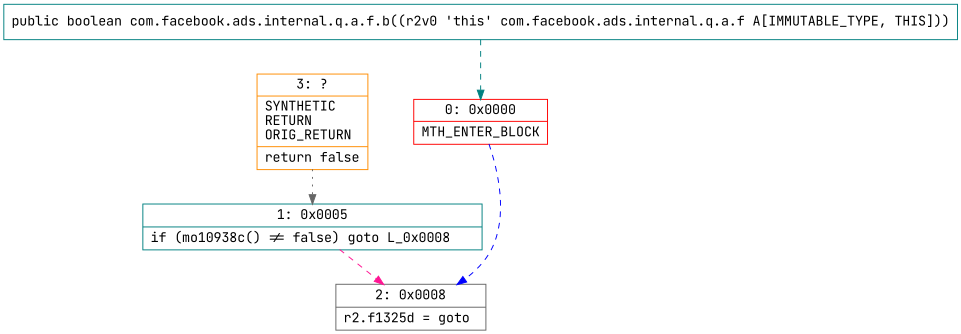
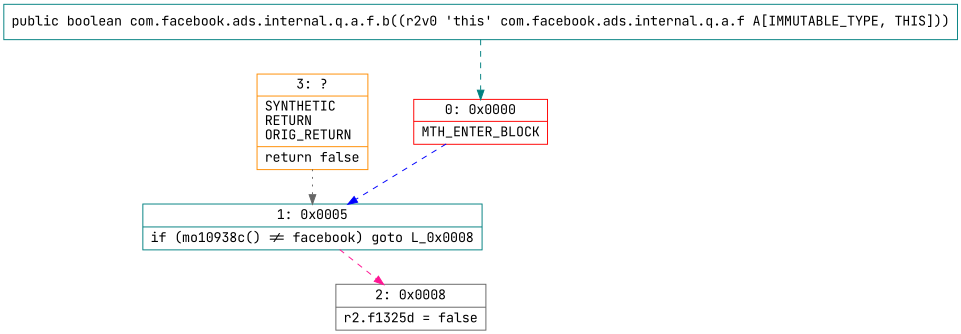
edge "0: 0x0000" -> "2: 0x0008": now "0: 0x0000" -> "1: 0x0005"
node "1: 0x0005": text "if (mo10938c() != false) goto L_0x0008" -> "if (mo10938c() != facebook) goto L_0x0008"
node "2: 0x0008": text "r2.f1325d = goto" -> "r2.f1325d = false"
